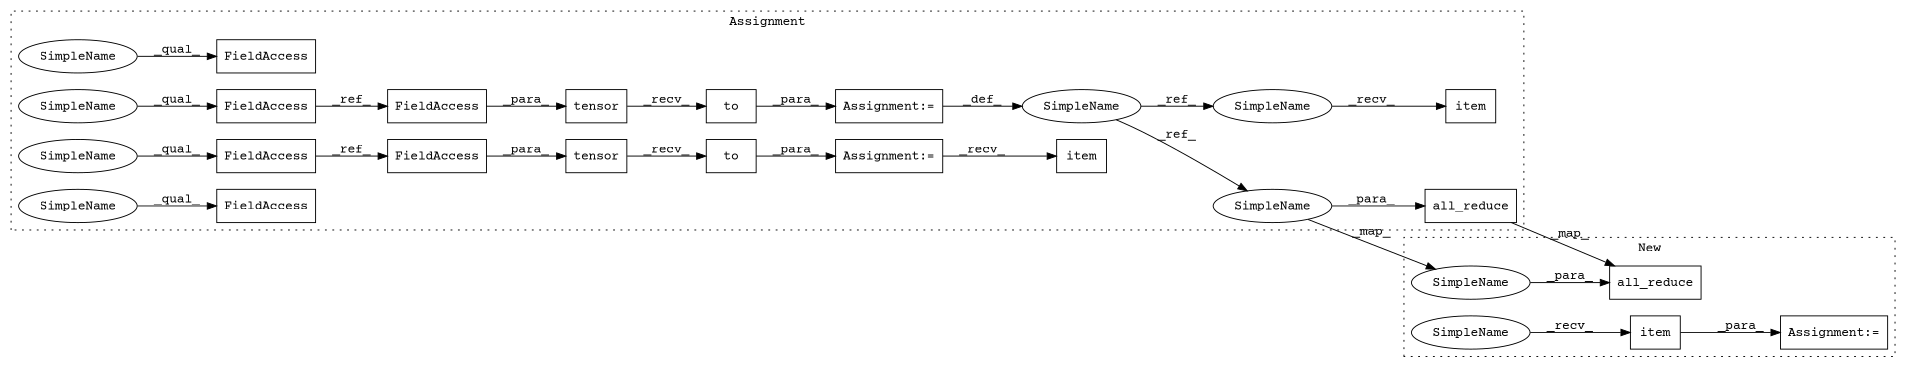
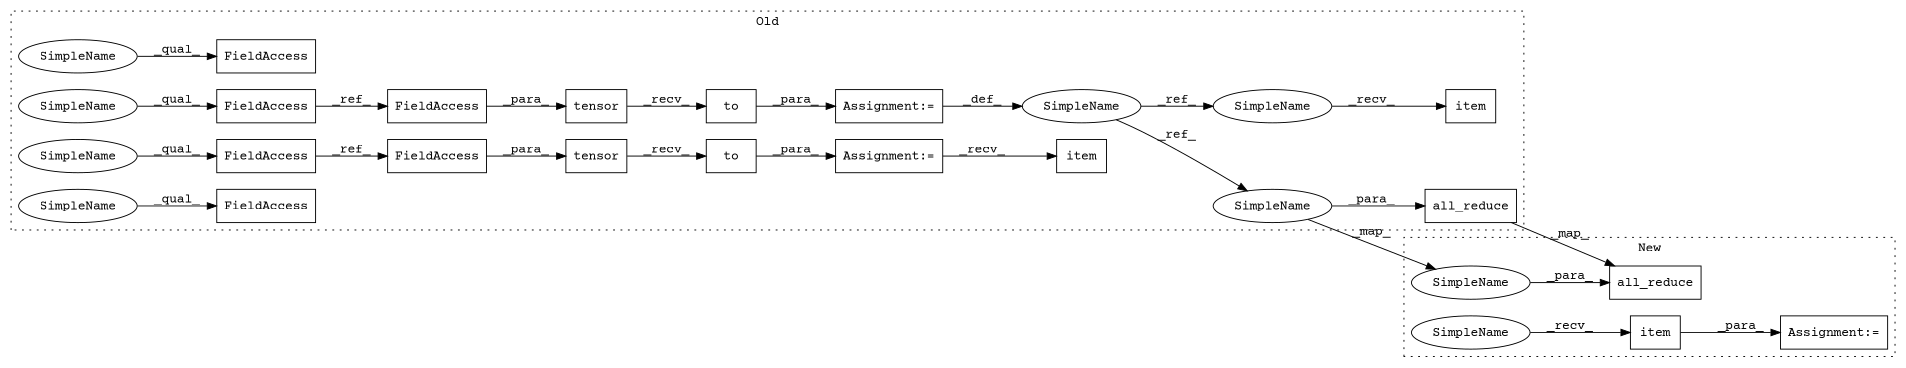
cluster "Assignment": label "Assignment" -> "Old"
